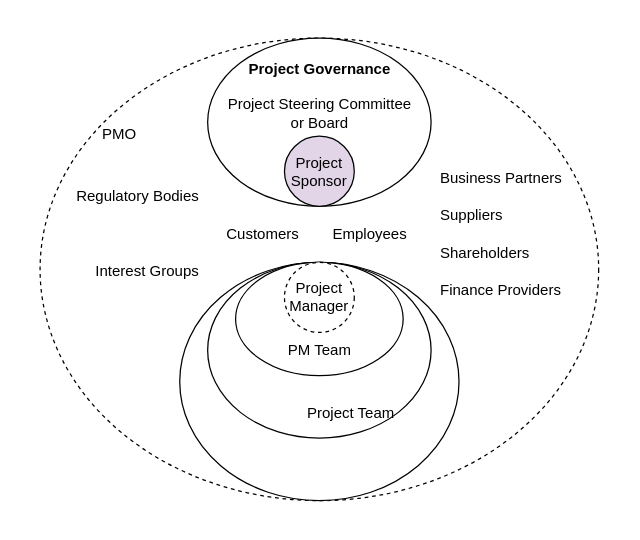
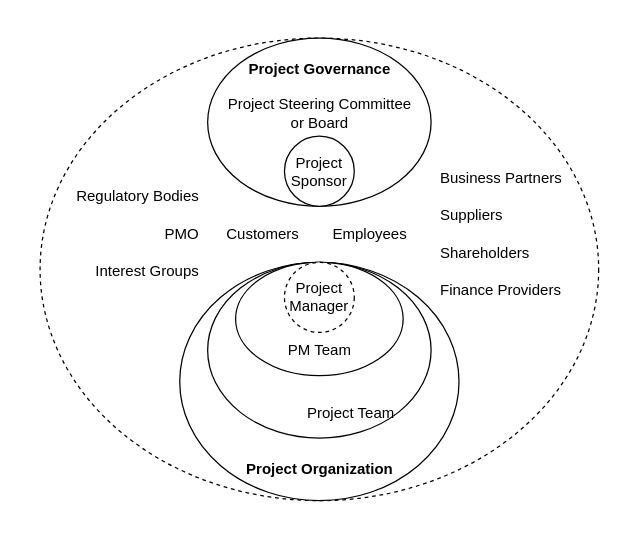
node "PMO": moved (107, 135) -> (169, 235)
node "Project Sponsor": fillcolor #e1d5e7 -> #ffffff
node "Project Organization": added
